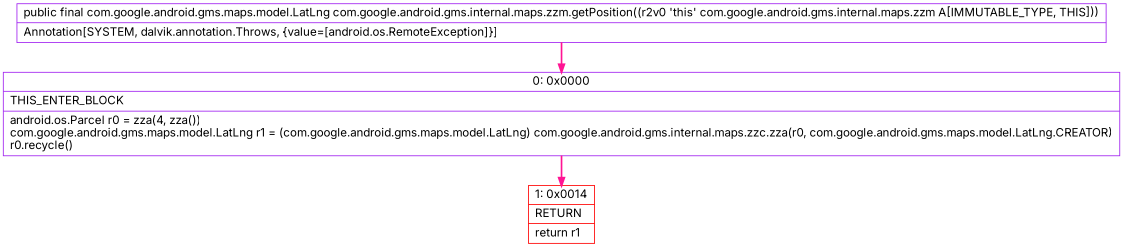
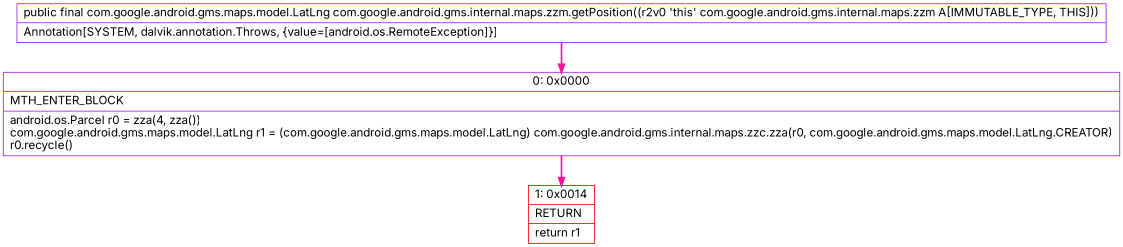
node "0: 0x0000": text "THIS_ENTER_BLOCK" -> "MTH_ENTER_BLOCK"
